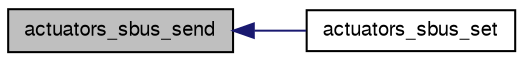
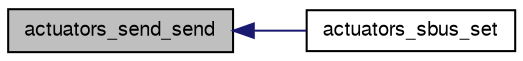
node "actuators_sbus_send": label "actuators_sbus_send" -> "actuators_send_send"
